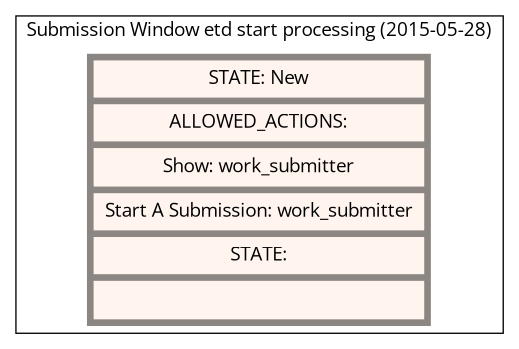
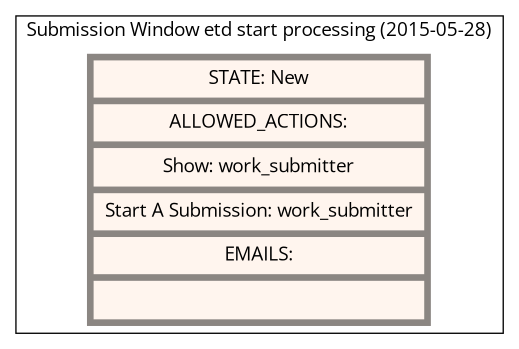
node "STATE: New": text "STATE:" -> "EMAILS:"
